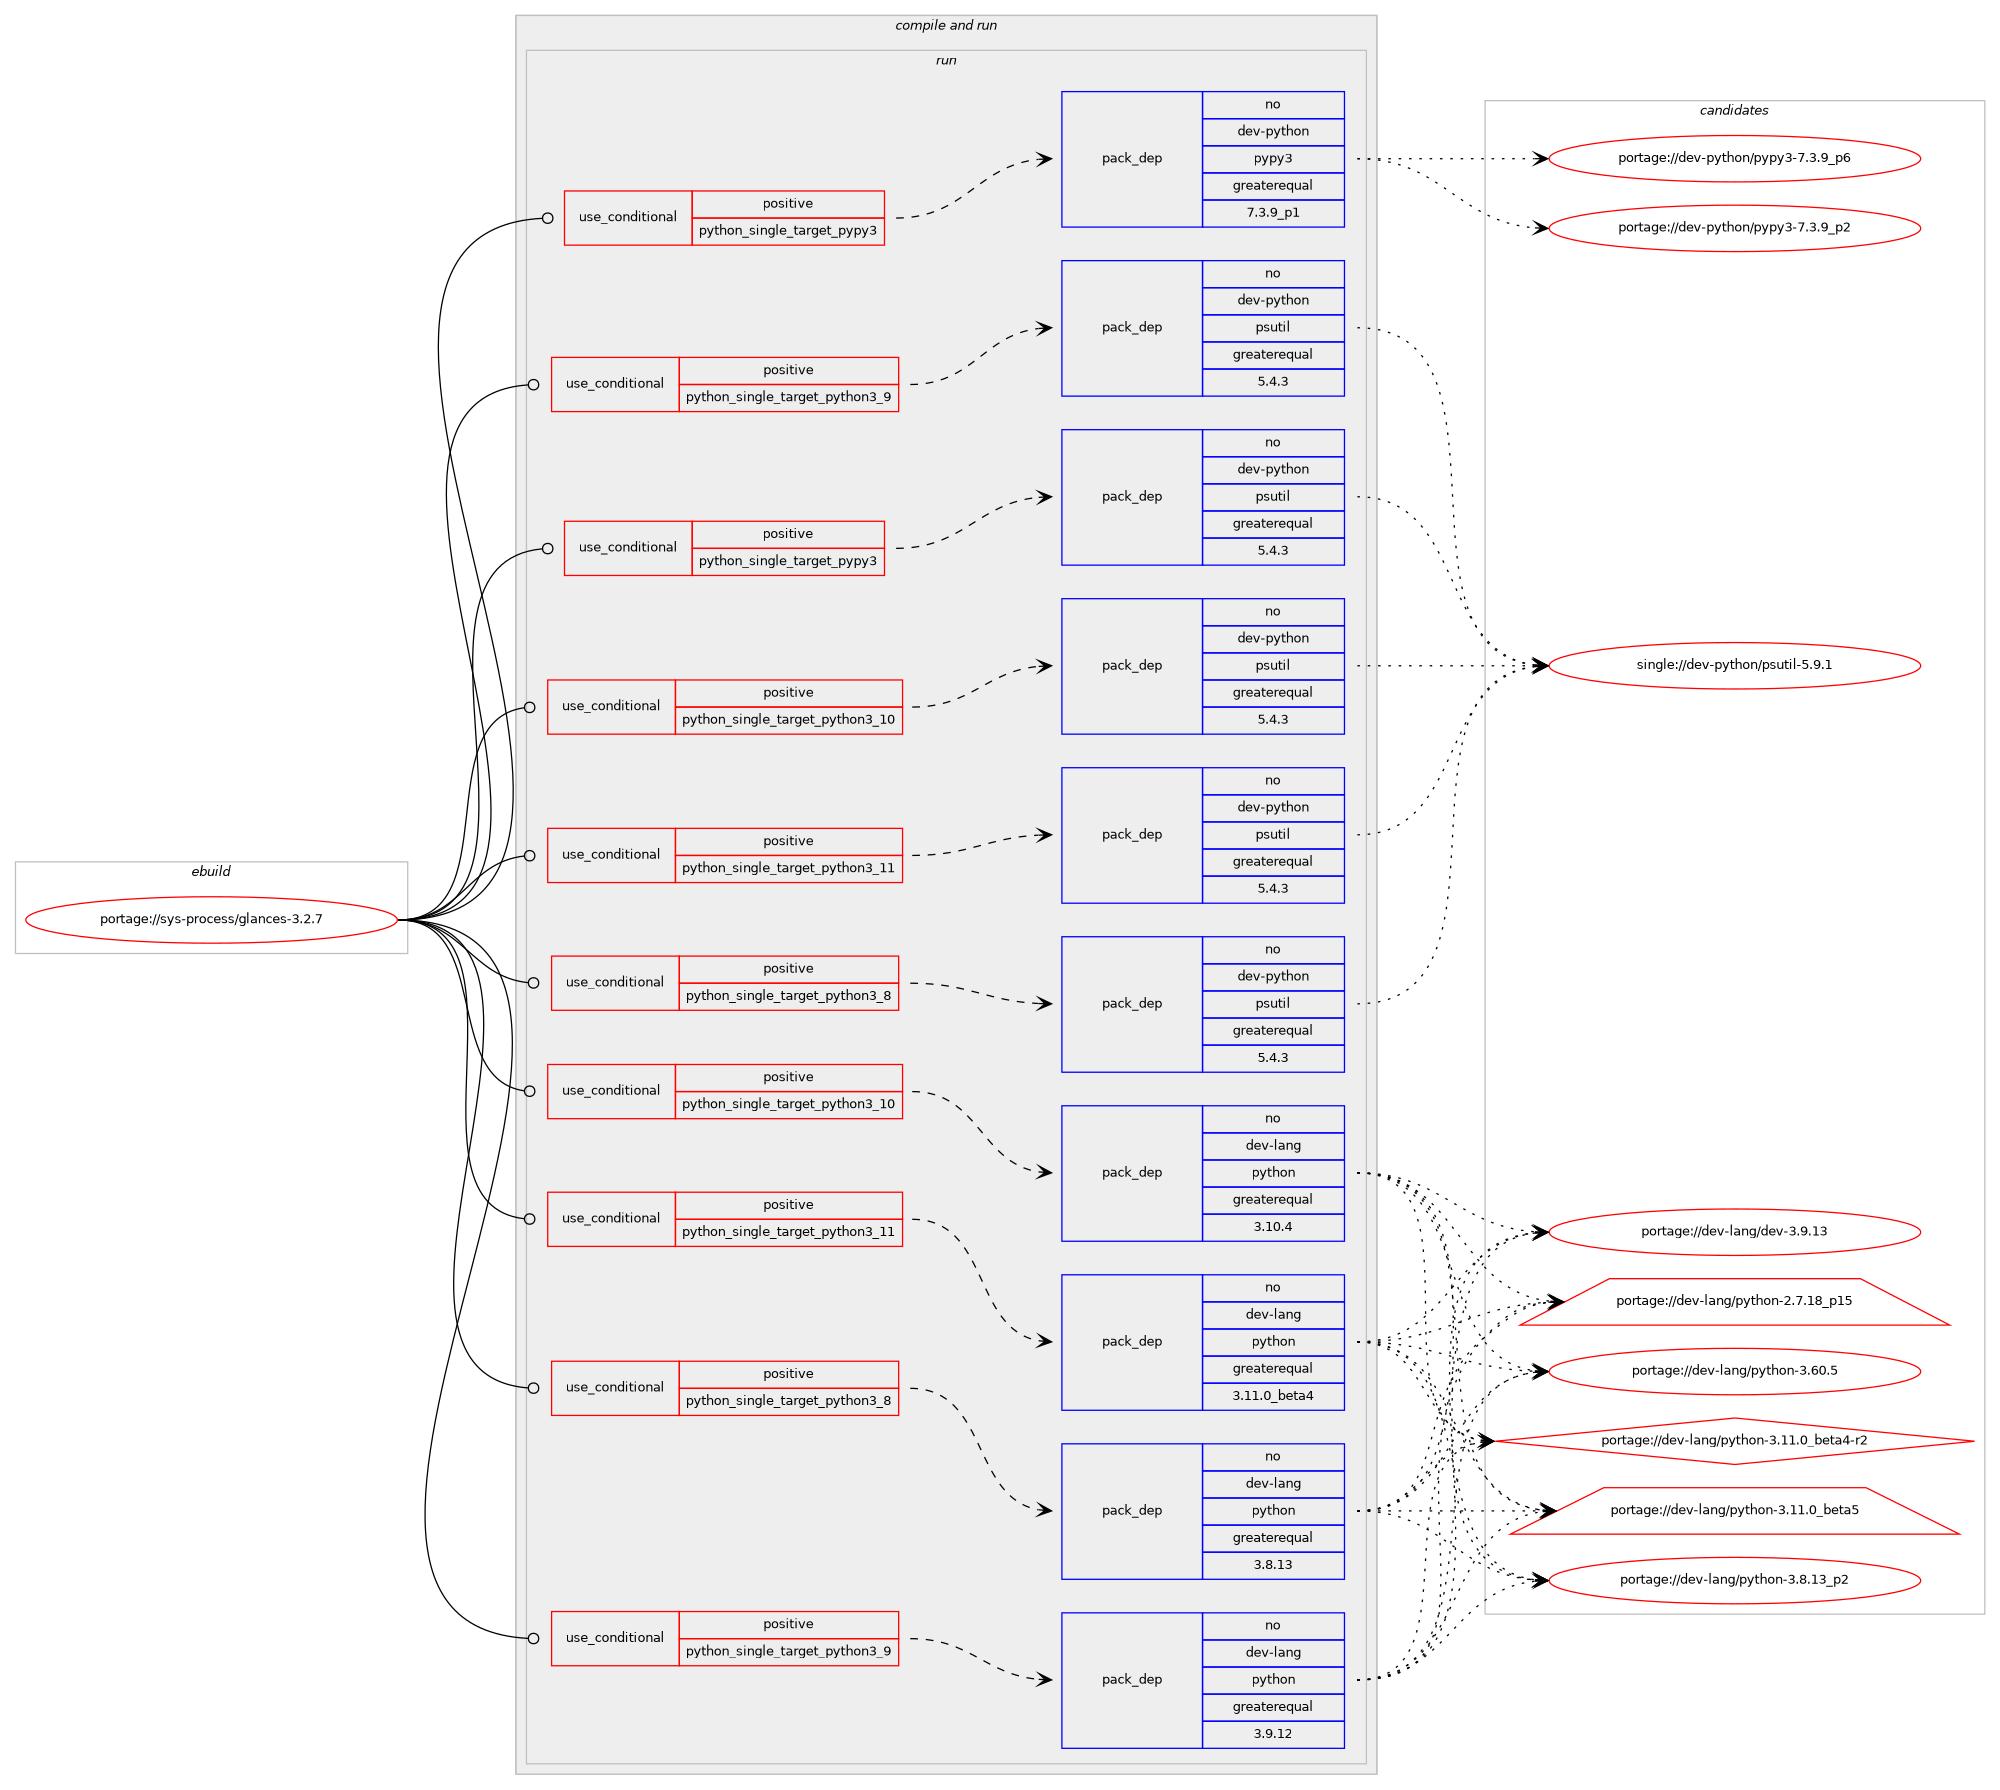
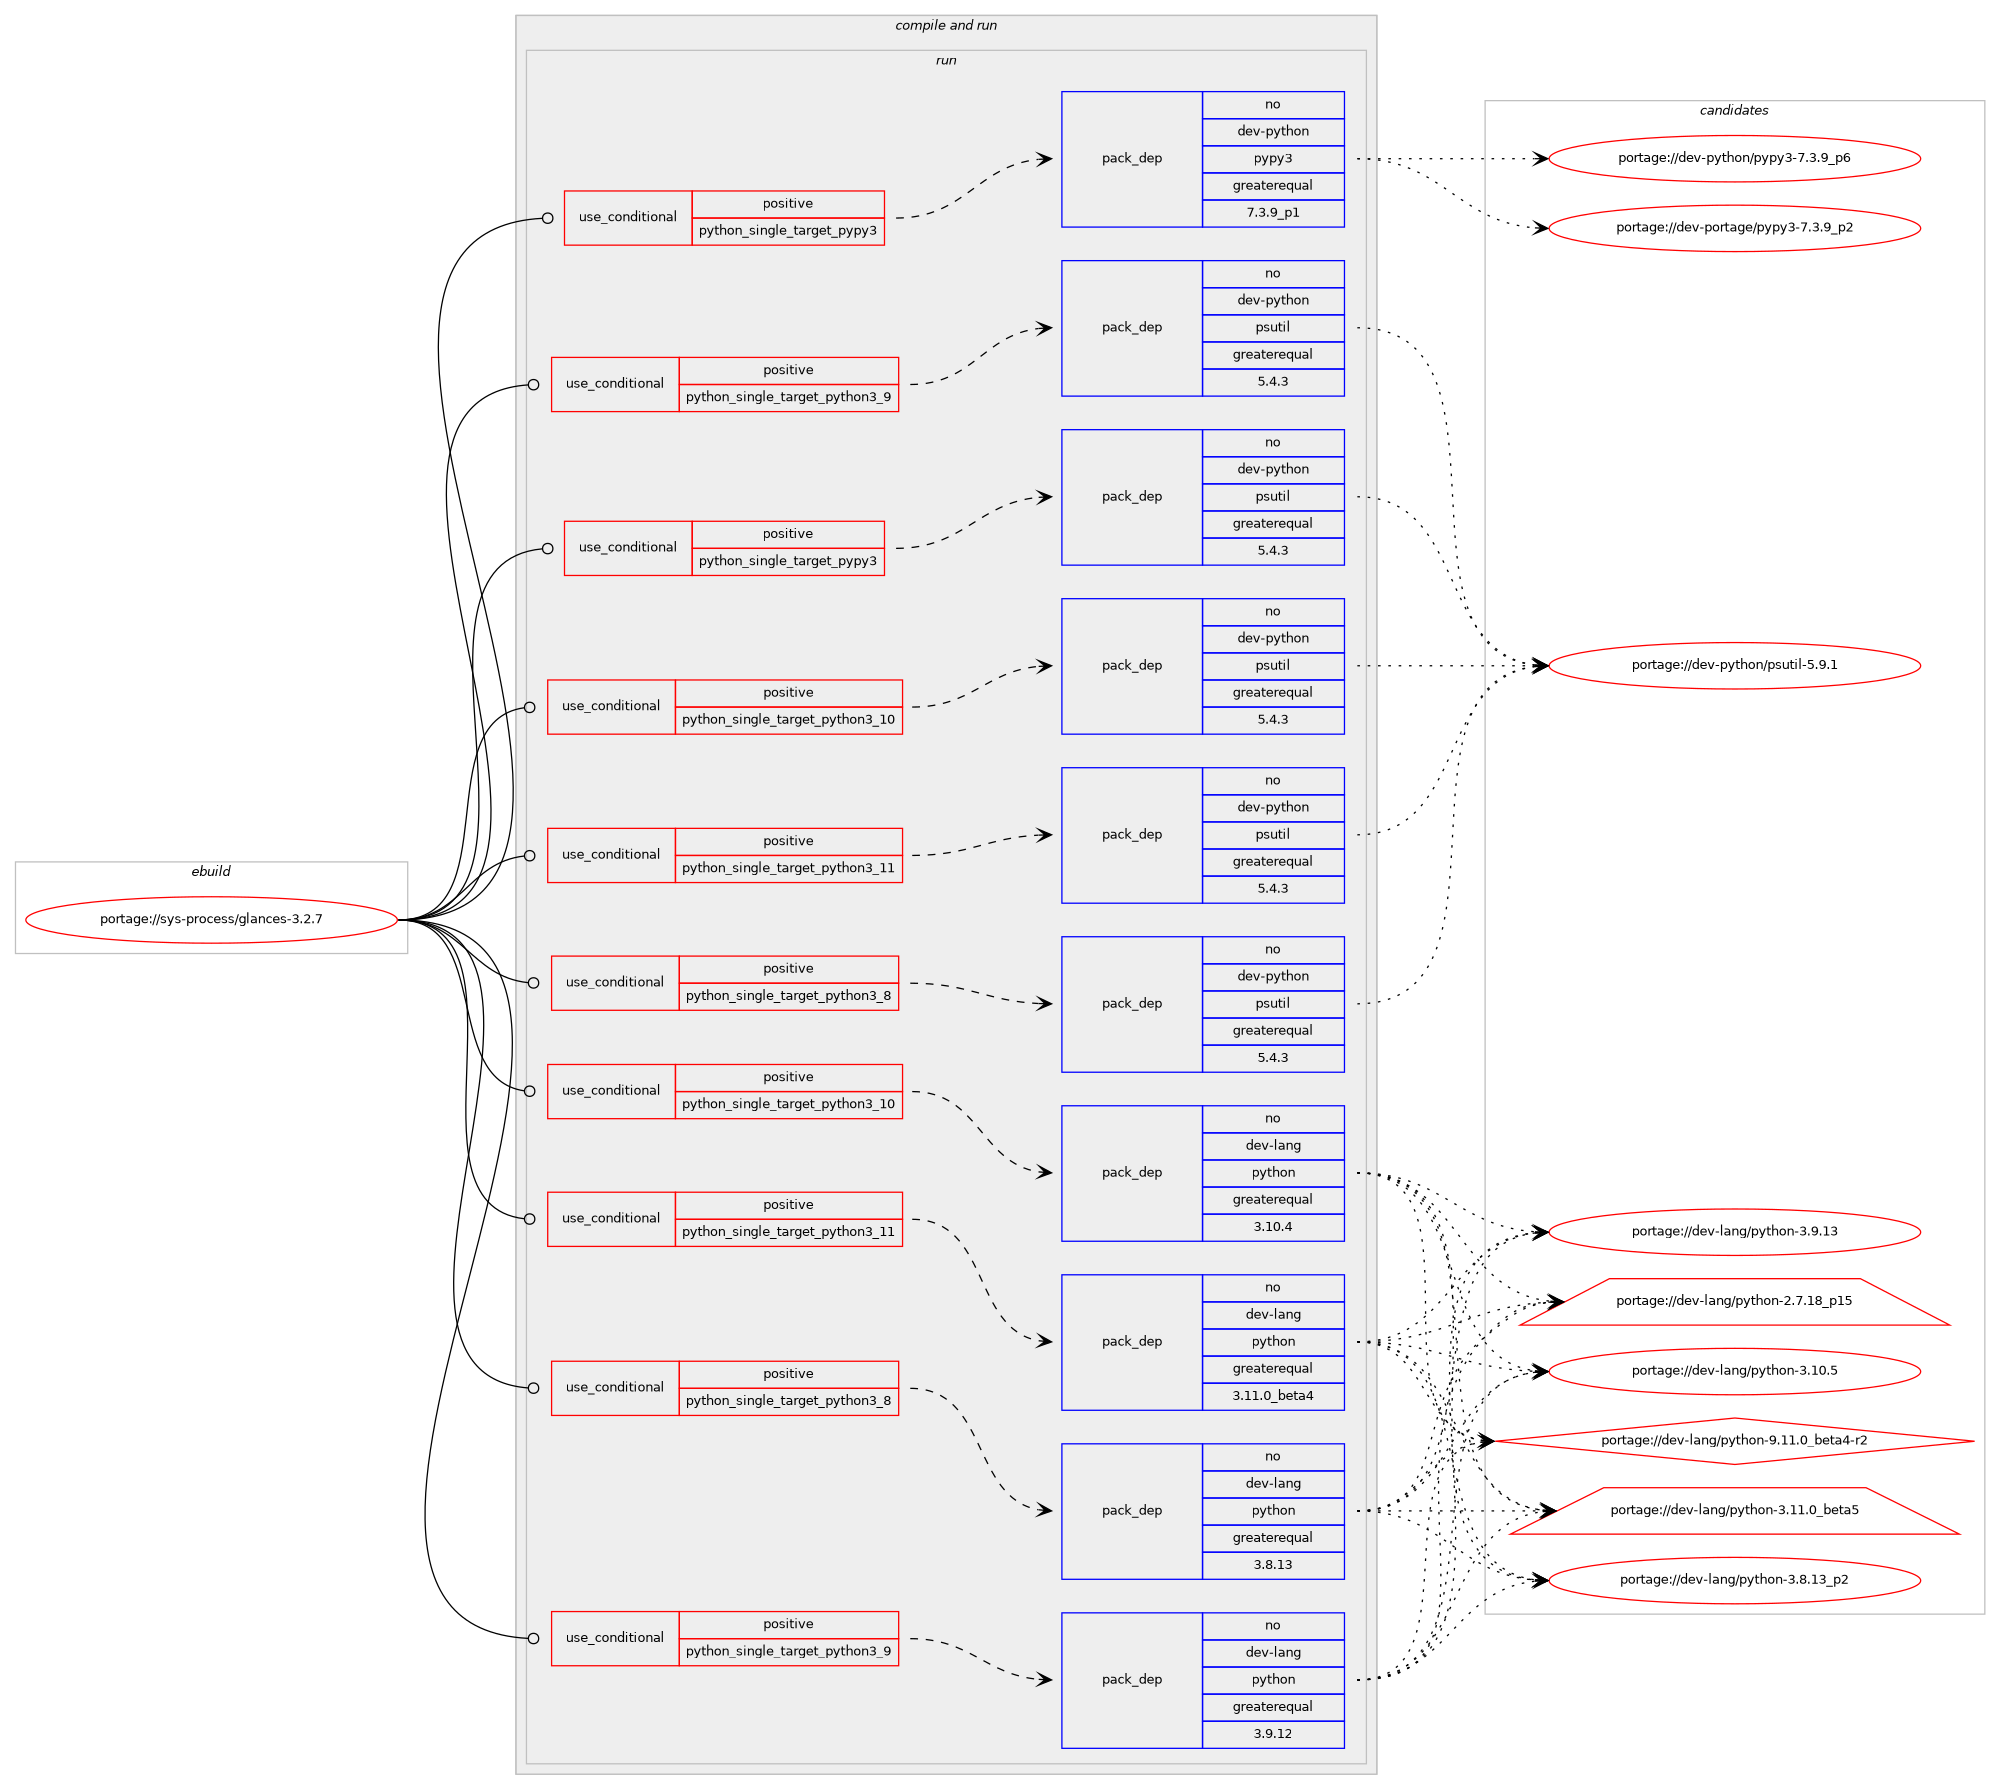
node "portage://dev-python/pypy3-7.3.9_p2": label "portage://dev-python/pypy3-7.3.9_p2" -> "portage://dev-portage/pypy3-7.3.9_p2"
node "single://dev-python/psutil-5.9.1": label "single://dev-python/psutil-5.9.1" -> "portage://dev-python/psutil-5.9.1"
node "portage://dev-lang/dev-3.9.13": label "portage://dev-lang/dev-3.9.13" -> "portage://dev-lang/python-3.9.13"
node "portage://dev-lang/python-3.60.5": label "portage://dev-lang/python-3.60.5" -> "portage://dev-lang/python-3.10.5"
node "portage://dev-lang/python-3.11.0_beta4-r2": label "portage://dev-lang/python-3.11.0_beta4-r2" -> "portage://dev-lang/python-9.11.0_beta4-r2"
